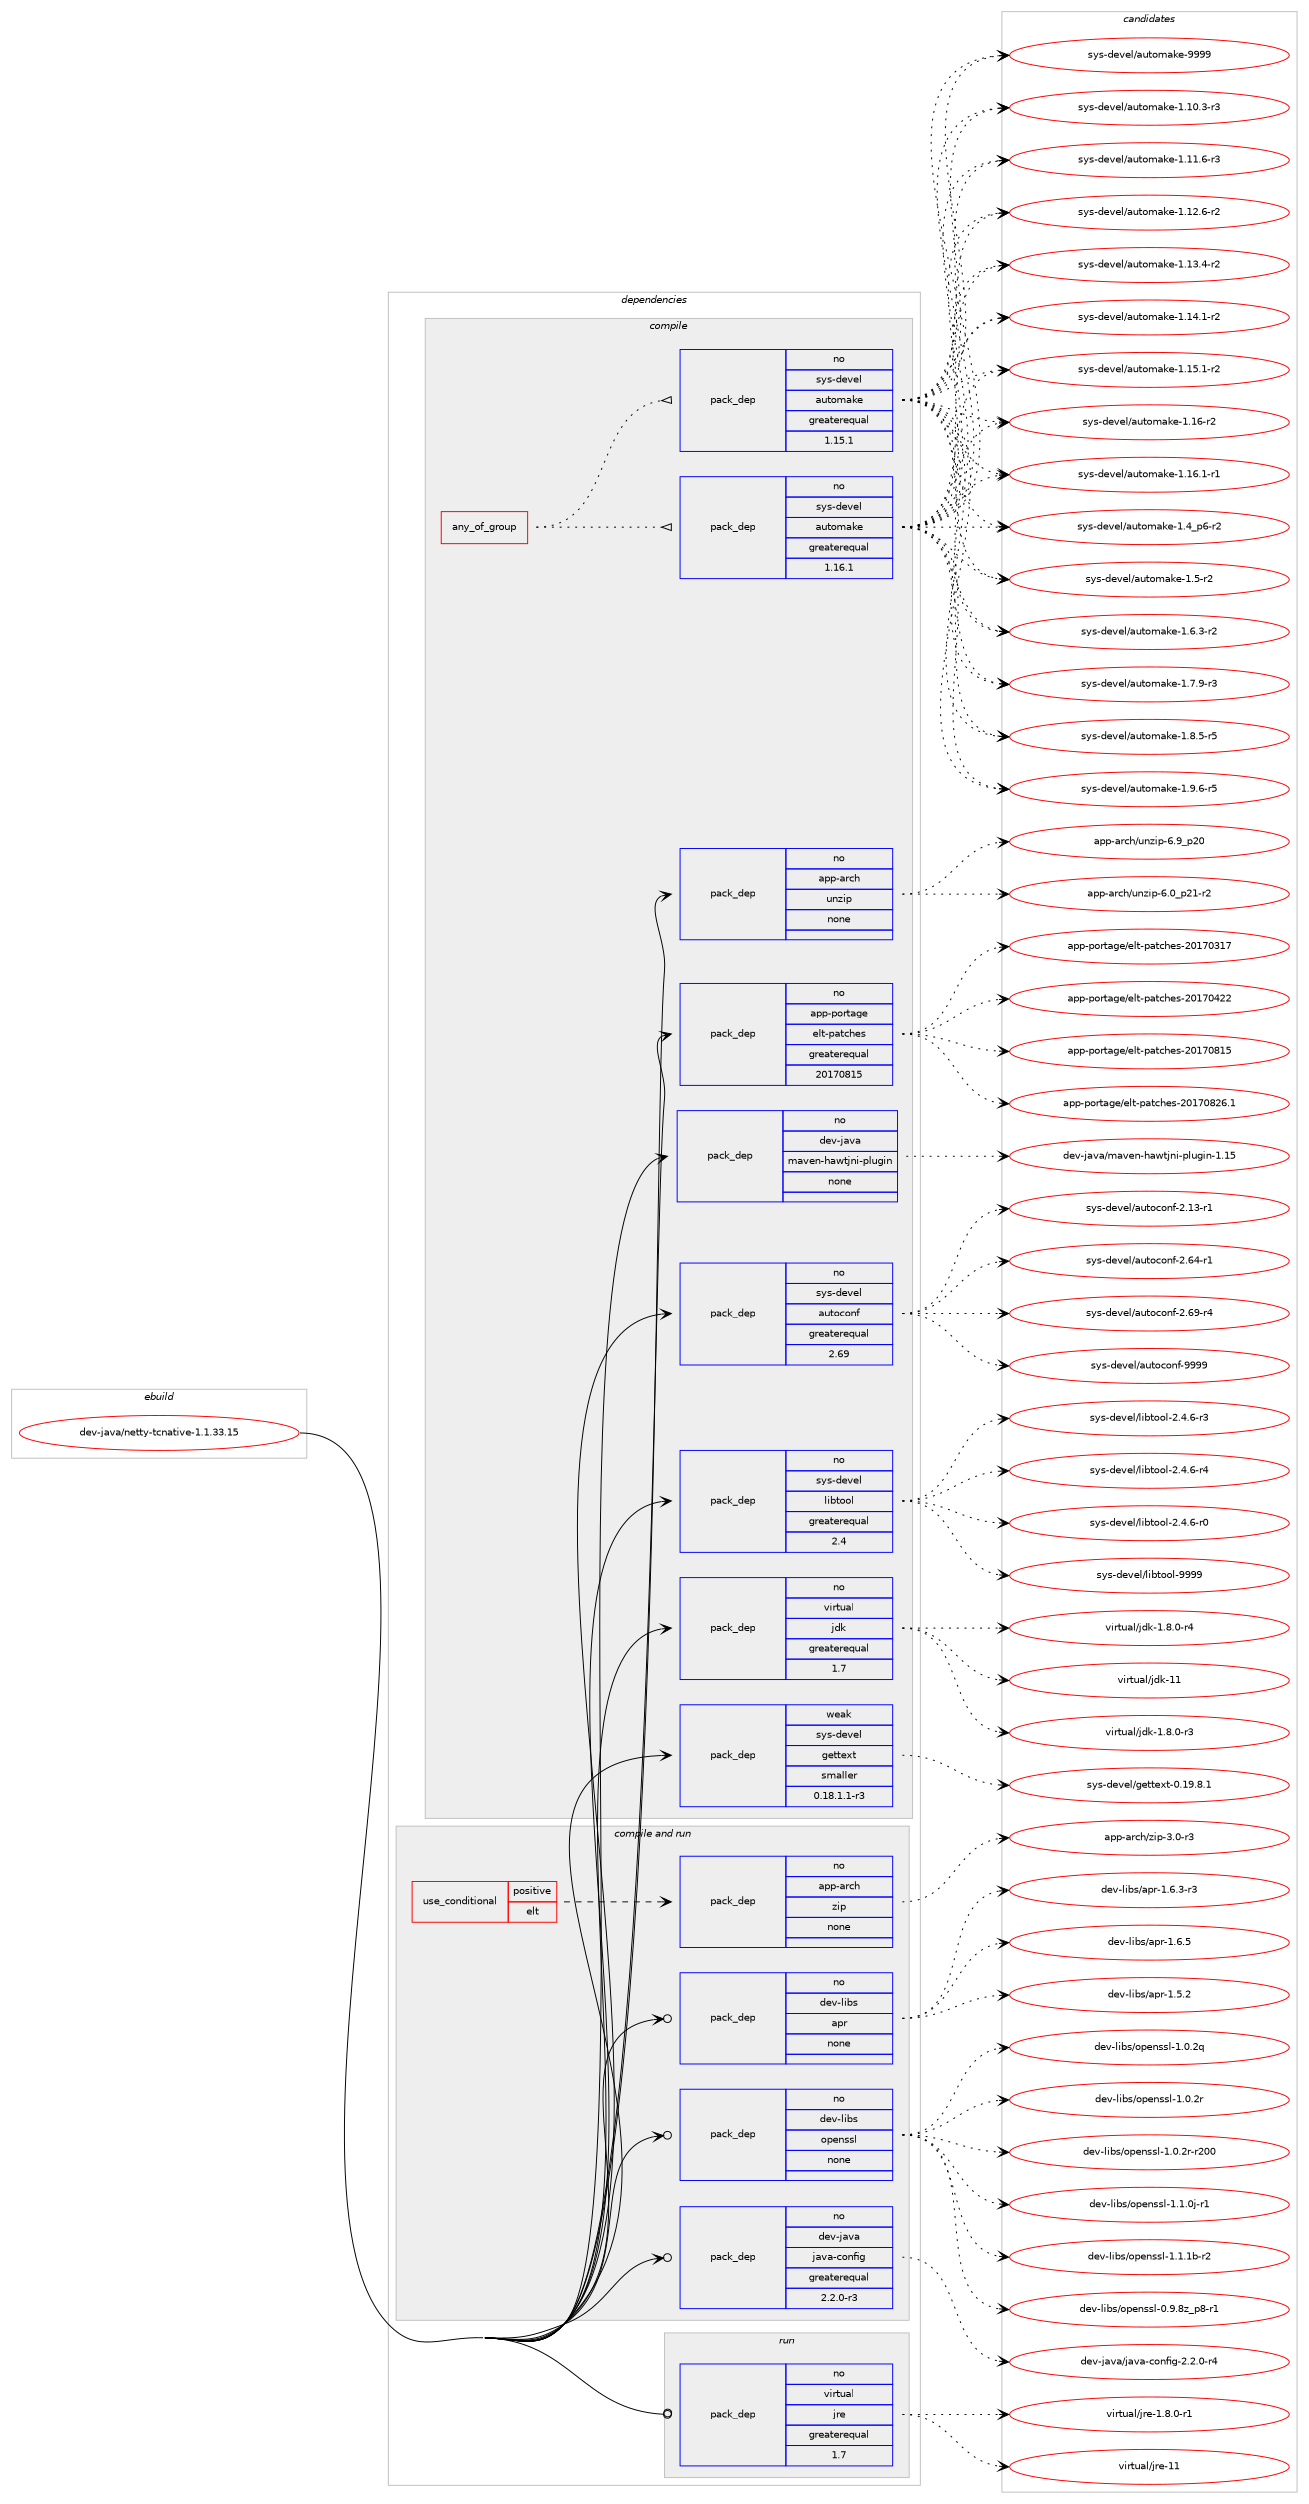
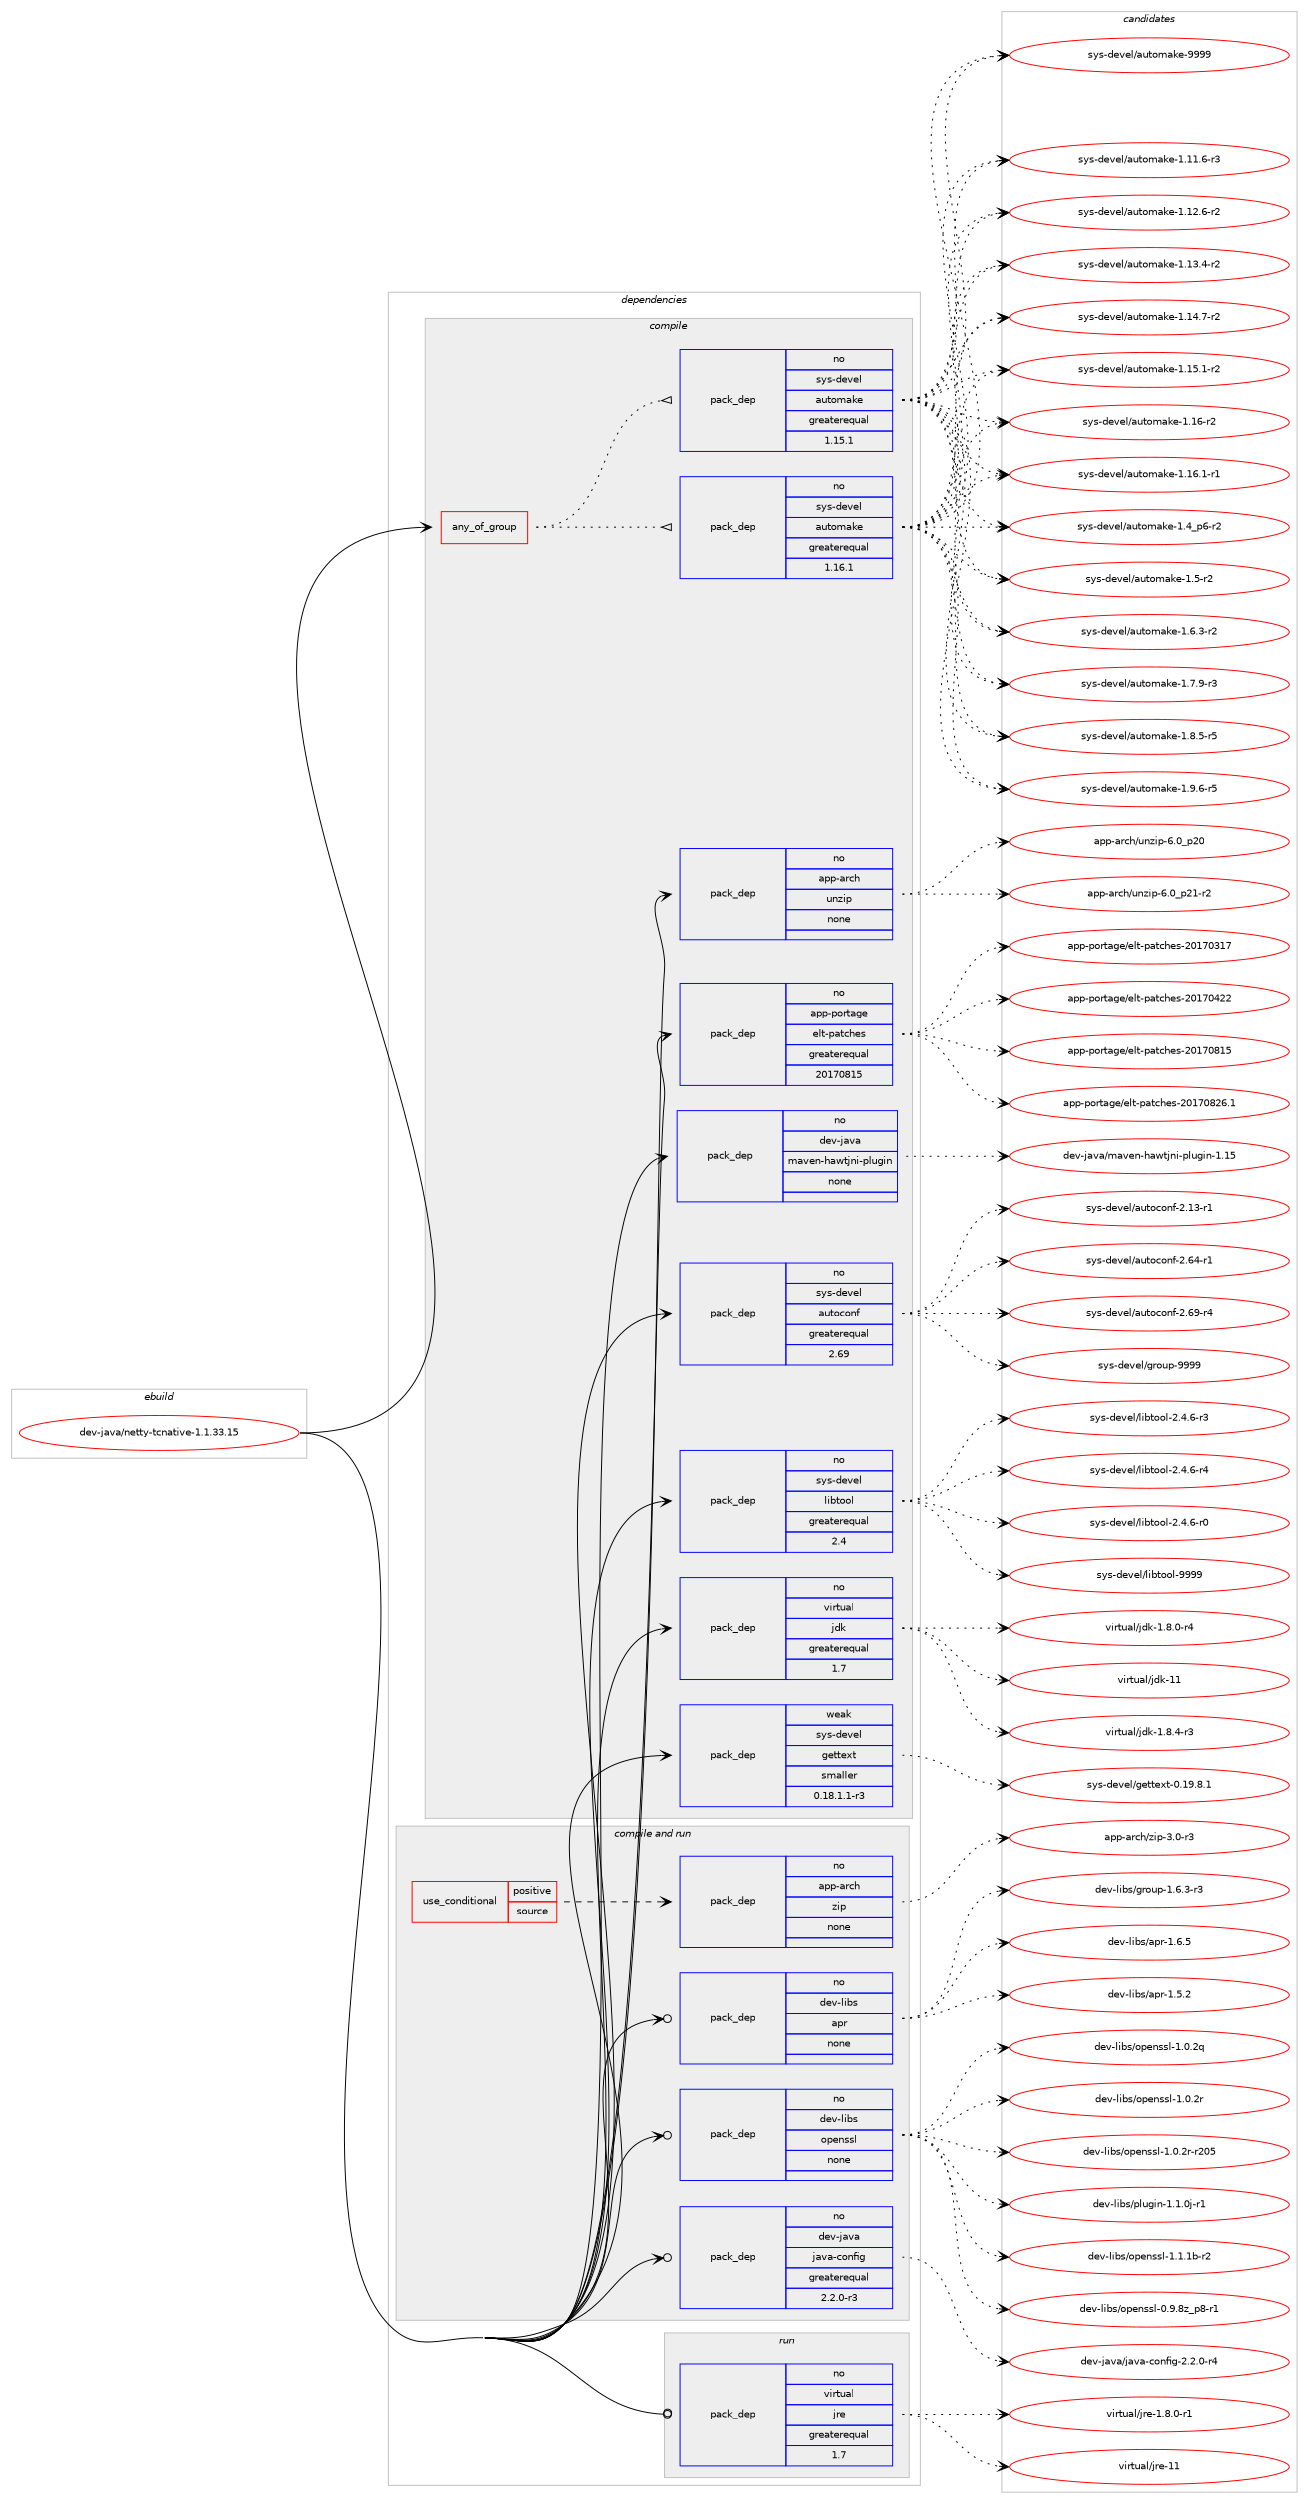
node "sys-devel/automake-1.10.3-r3": removed
node "sys-devel/automake-1.14.1-r2": label "sys-devel/automake-1.14.1-r2" -> "sys-devel/automake-1.14.7-r2"
node "app-arch/unzip-6.9_p20": label "app-arch/unzip-6.9_p20" -> "app-arch/unzip-6.0_p20"
edge "dev-java/netty-tcnative-1.1.33.15" -> "any_of_group": added
node "sys-devel/autoconf-9999": label "sys-devel/autoconf-9999" -> "sys-devel/group-9999"
node "virtual/jdk-1.8.0-r3": label "virtual/jdk-1.8.0-r3" -> "virtual/jdk-1.8.4-r3"
node "dev-libs/apr-1.6.3-r3": label "dev-libs/apr-1.6.3-r3" -> "dev-libs/group-1.6.3-r3"
node "use_conditional": text "elt" -> "source"
node "dev-libs/openssl-1.0.2r-r200": label "dev-libs/openssl-1.0.2r-r200" -> "dev-libs/openssl-1.0.2r-r205"
node "dev-libs/openssl-1.1.0j-r1": label "dev-libs/openssl-1.1.0j-r1" -> "dev-libs/plugin-1.1.0j-r1"
